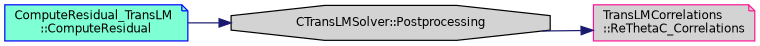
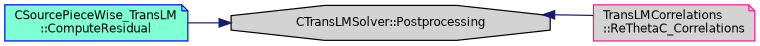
node "ComputeResidual_TransLM ::ComputeResidual": label "ComputeResidual_TransLM ::ComputeResidual" -> "CSourcePieceWise_TransLM ::ComputeResidual"
edge "CTransLMSolver::Postprocessing" -> "TransLMCorrelations ::ReThetaC_Correlations": reversed
